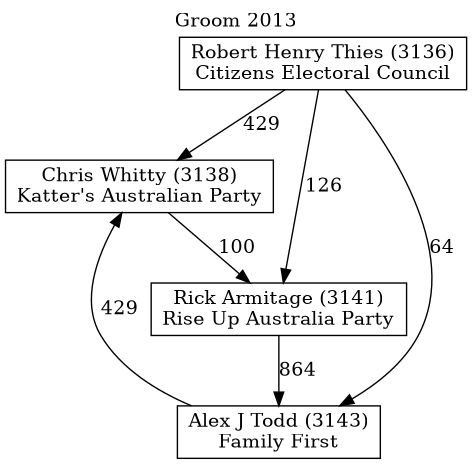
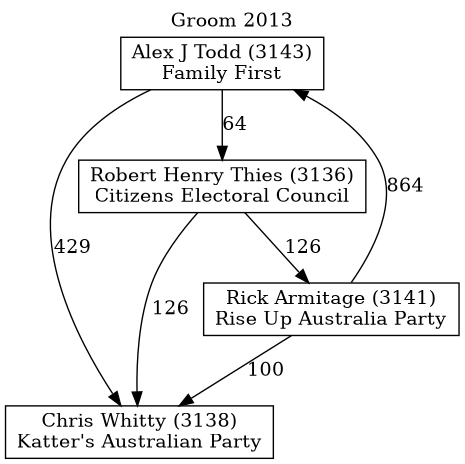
edge "Robert Henry Thies (3136) Citizens Electoral Council" -> "Chris Whitty (3138) Katter's Australian Party": label "429" -> "126"
edge "Chris Whitty (3138) Katter's Australian Party" -> "Rick Armitage (3141) Rise Up Australia Party": reversed
edge "Robert Henry Thies (3136) Citizens Electoral Council" -> "Alex J Todd (3143) Family First": reversed
